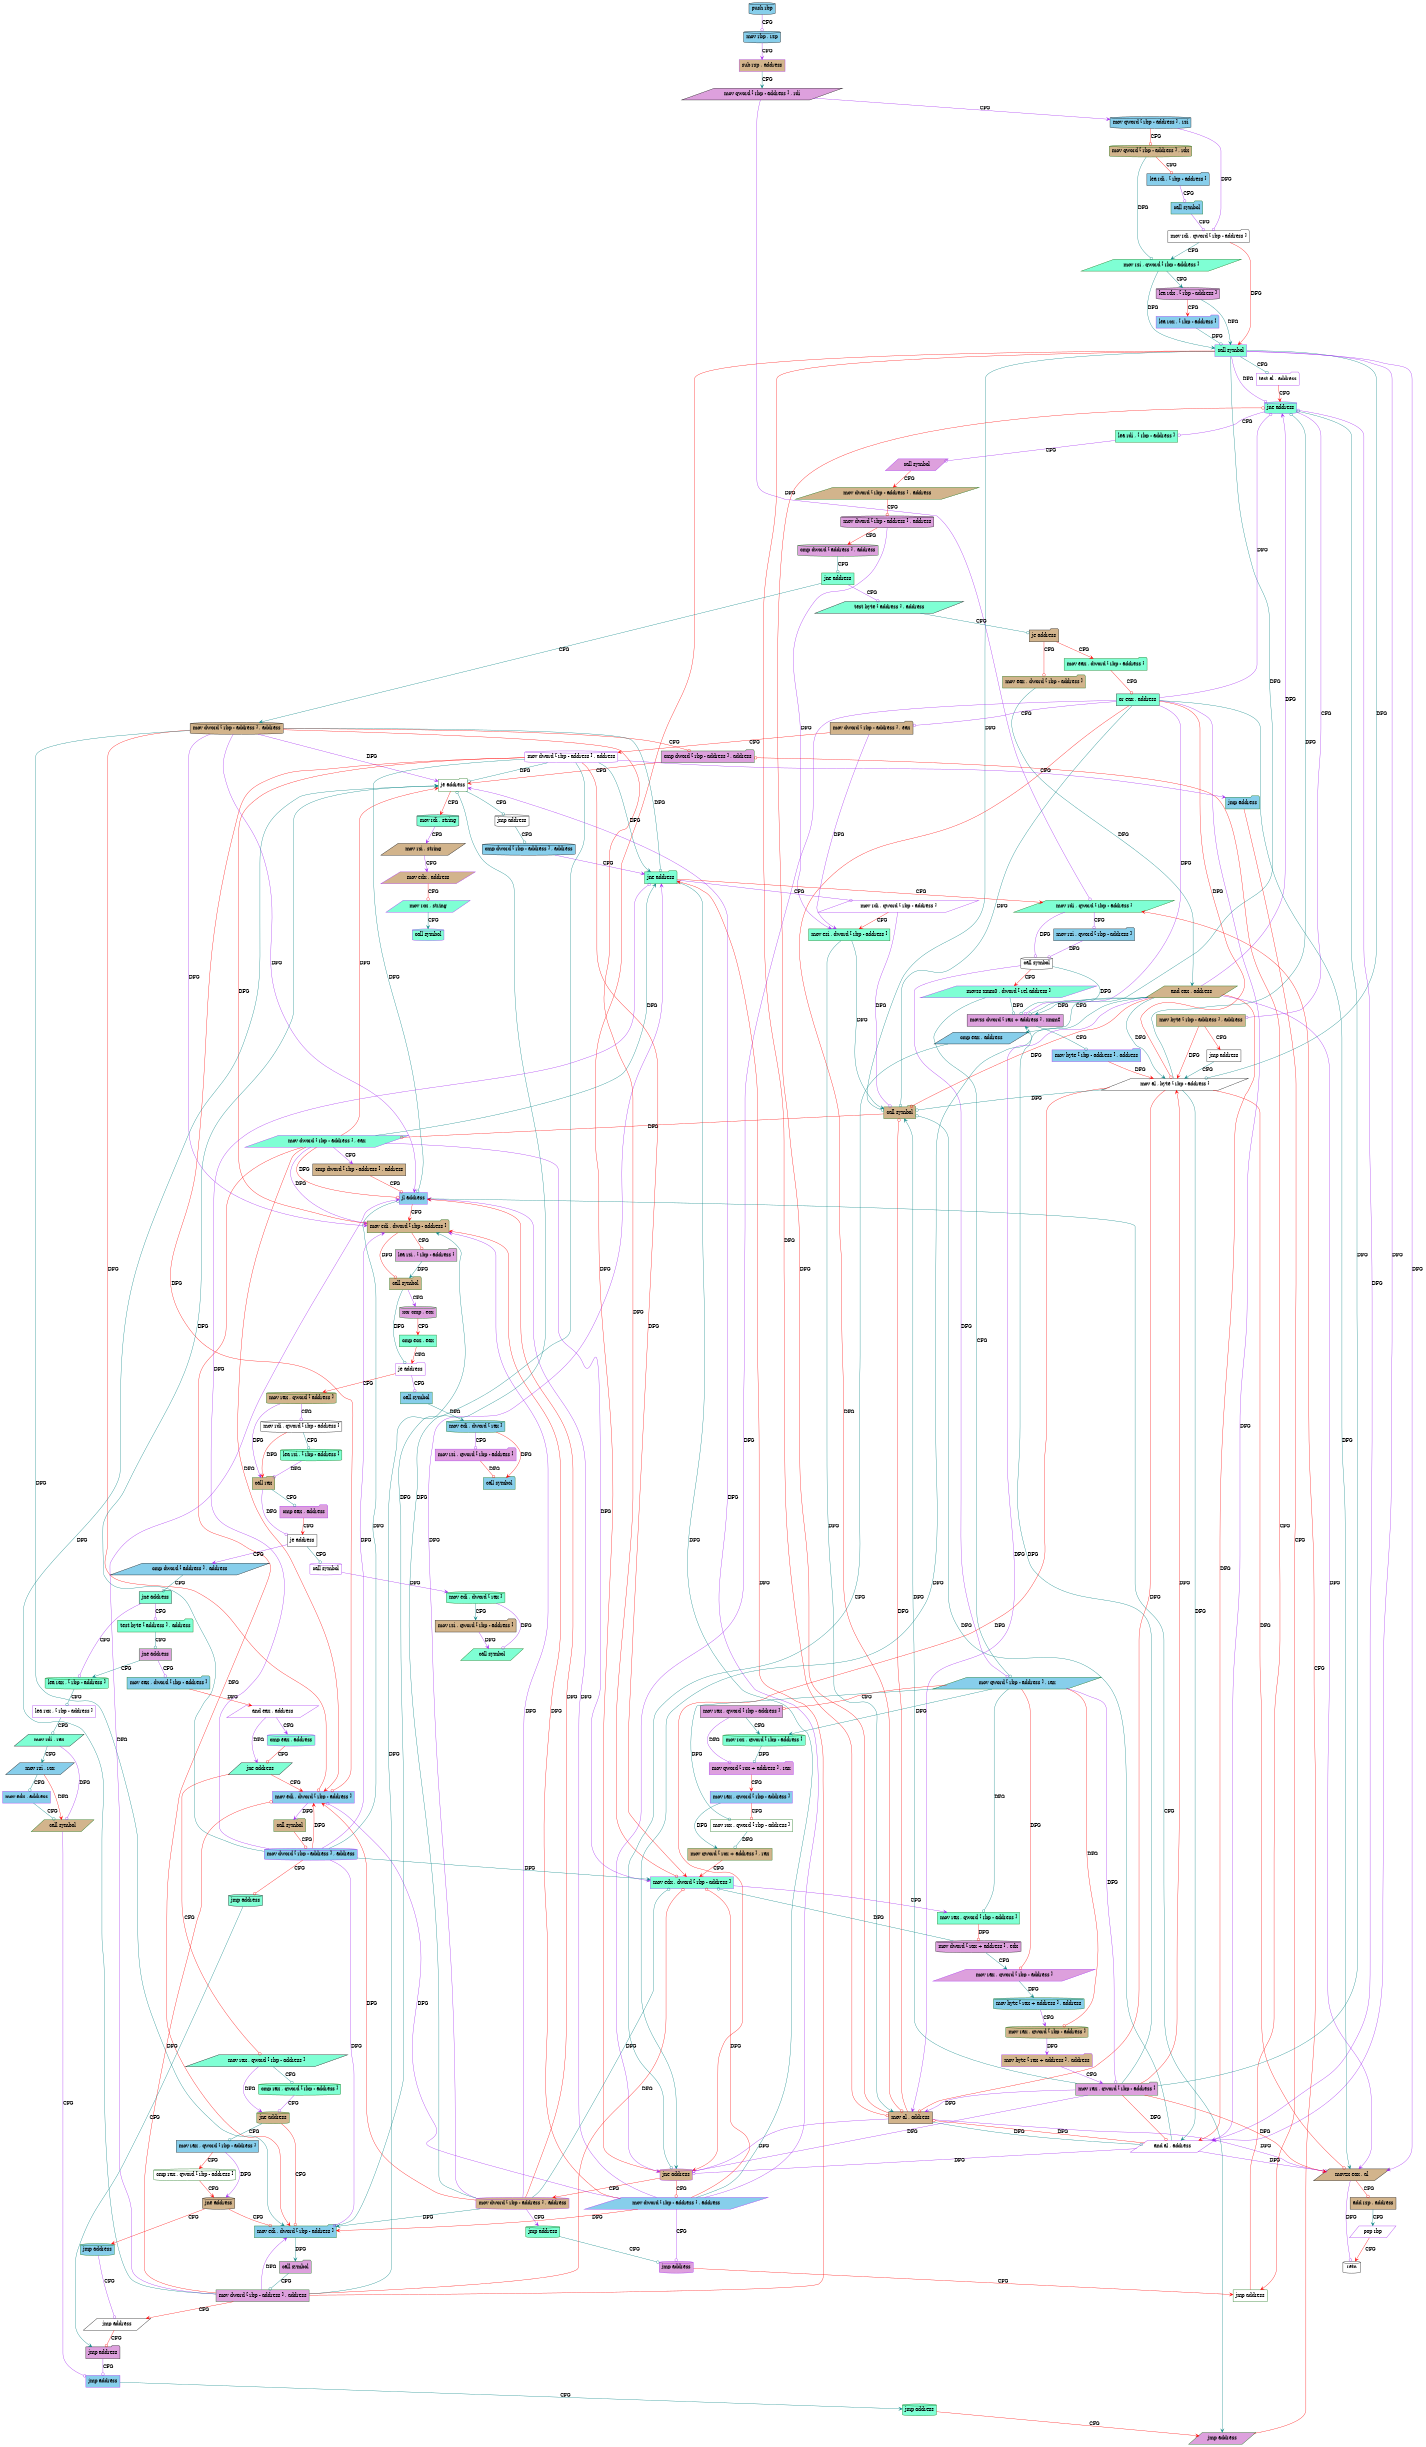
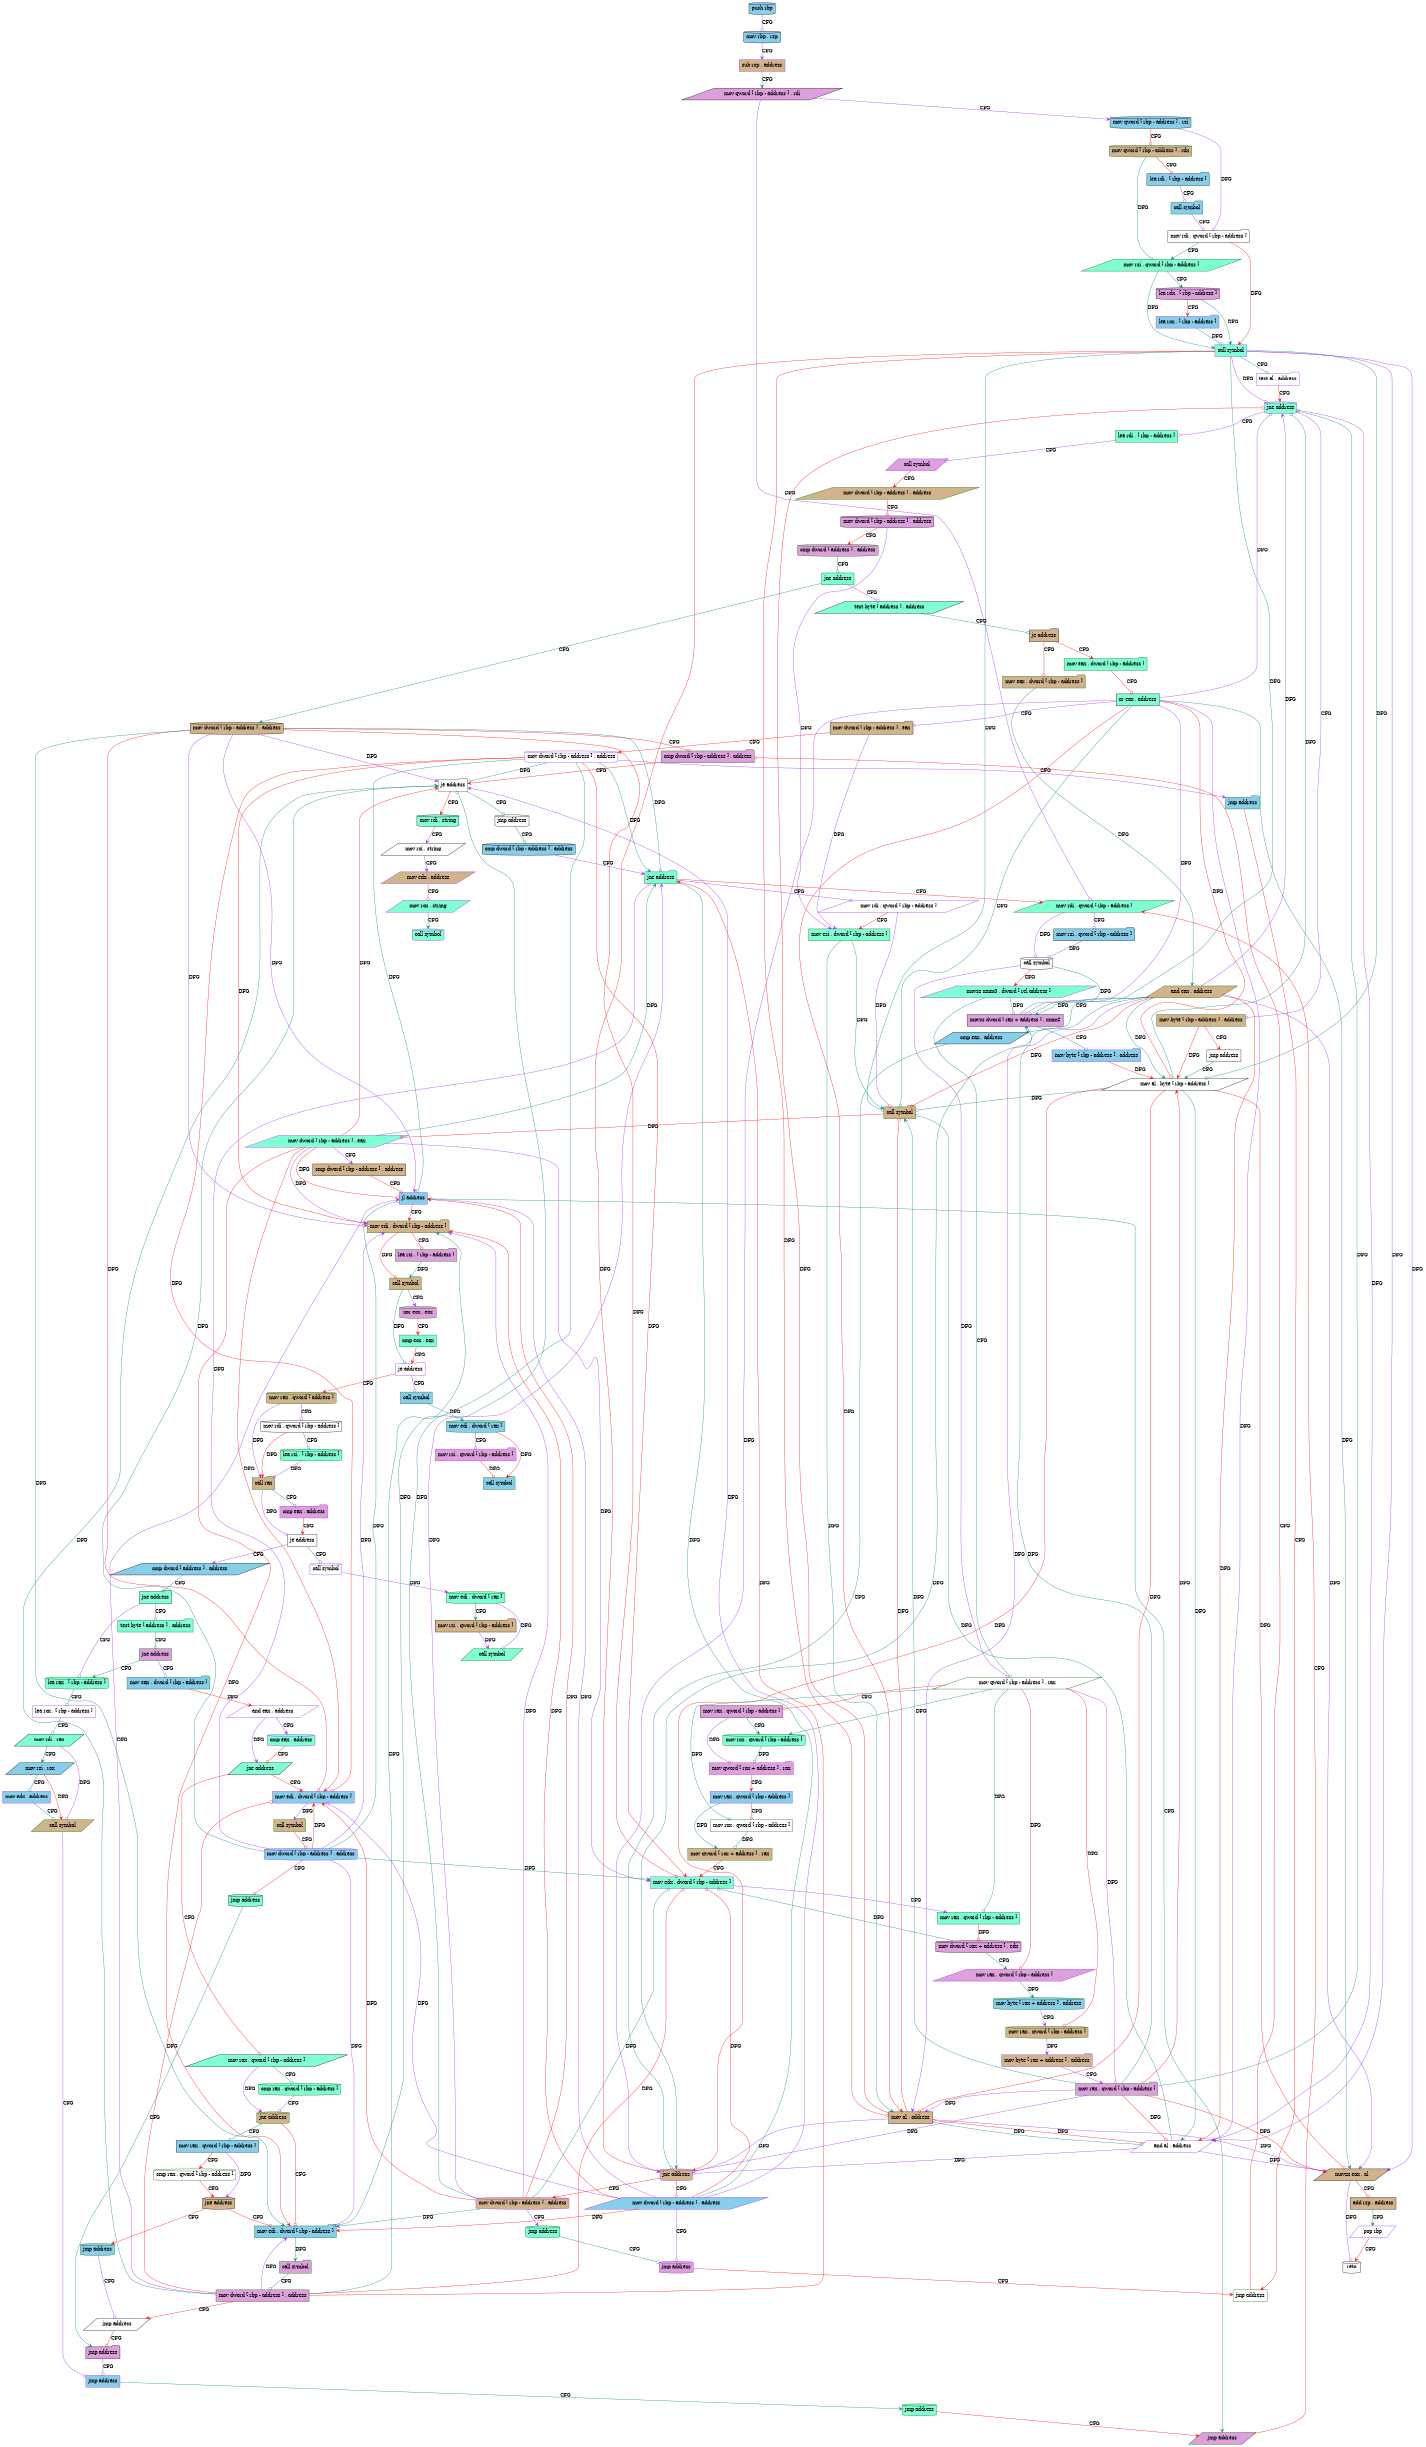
node "mov rsi , string": fillcolor tan -> white
node "xor cmp , ecx": label "xor cmp , ecx" -> "xor ecx , ecx"
edge "or eax , address" -> "mov al , address": arrowhead odot -> vee
node "mov qword [ rbp - address ] , rax": fillcolor skyblue -> white
